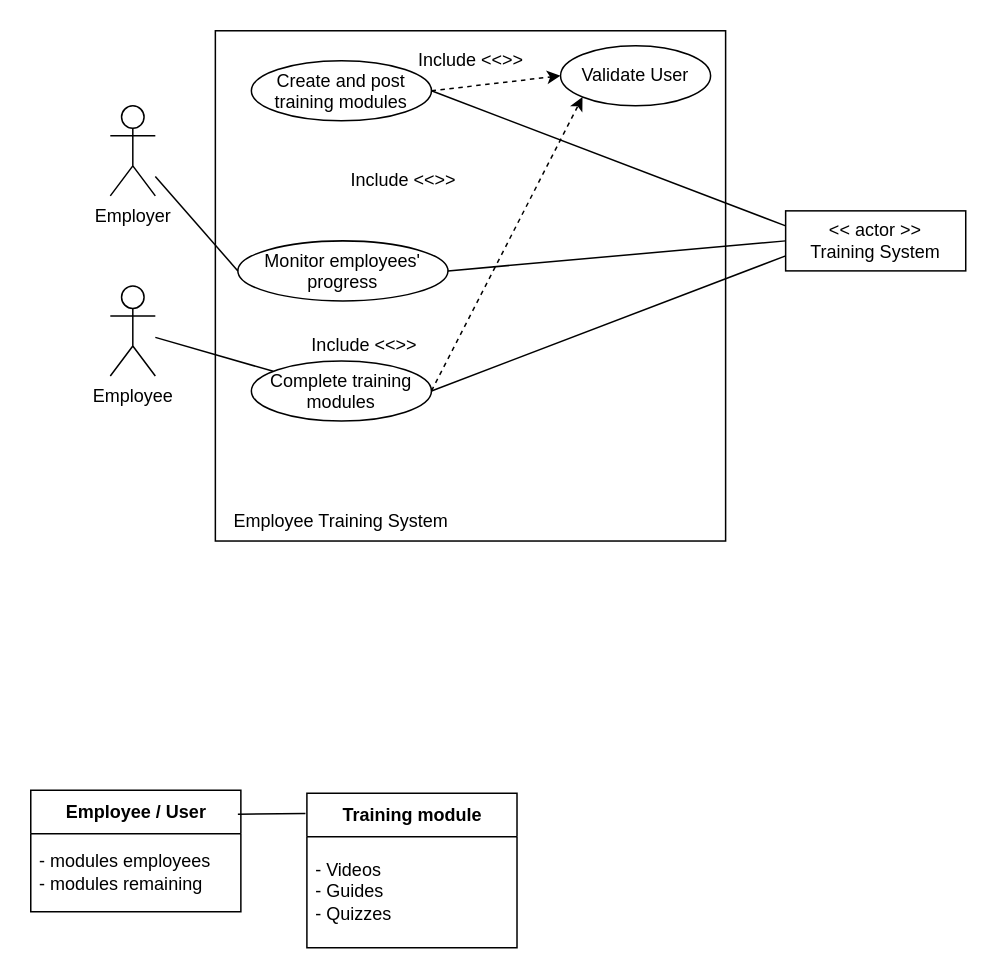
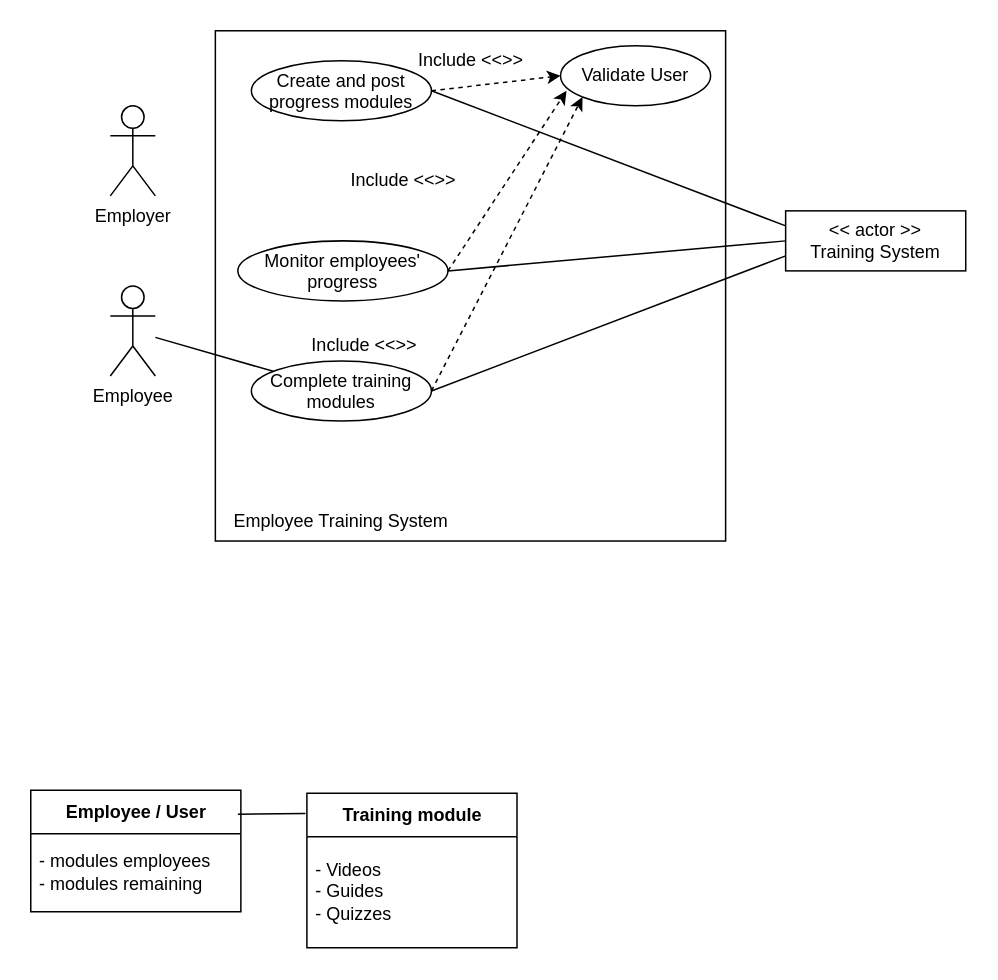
node "Create and post training modules": label "Create and post training modules" -> "Create and post progress modules"
edge "Monitor employees' progress" -> "Validate User": added
edge "Employer" -- "Monitor employees' progress": removed
